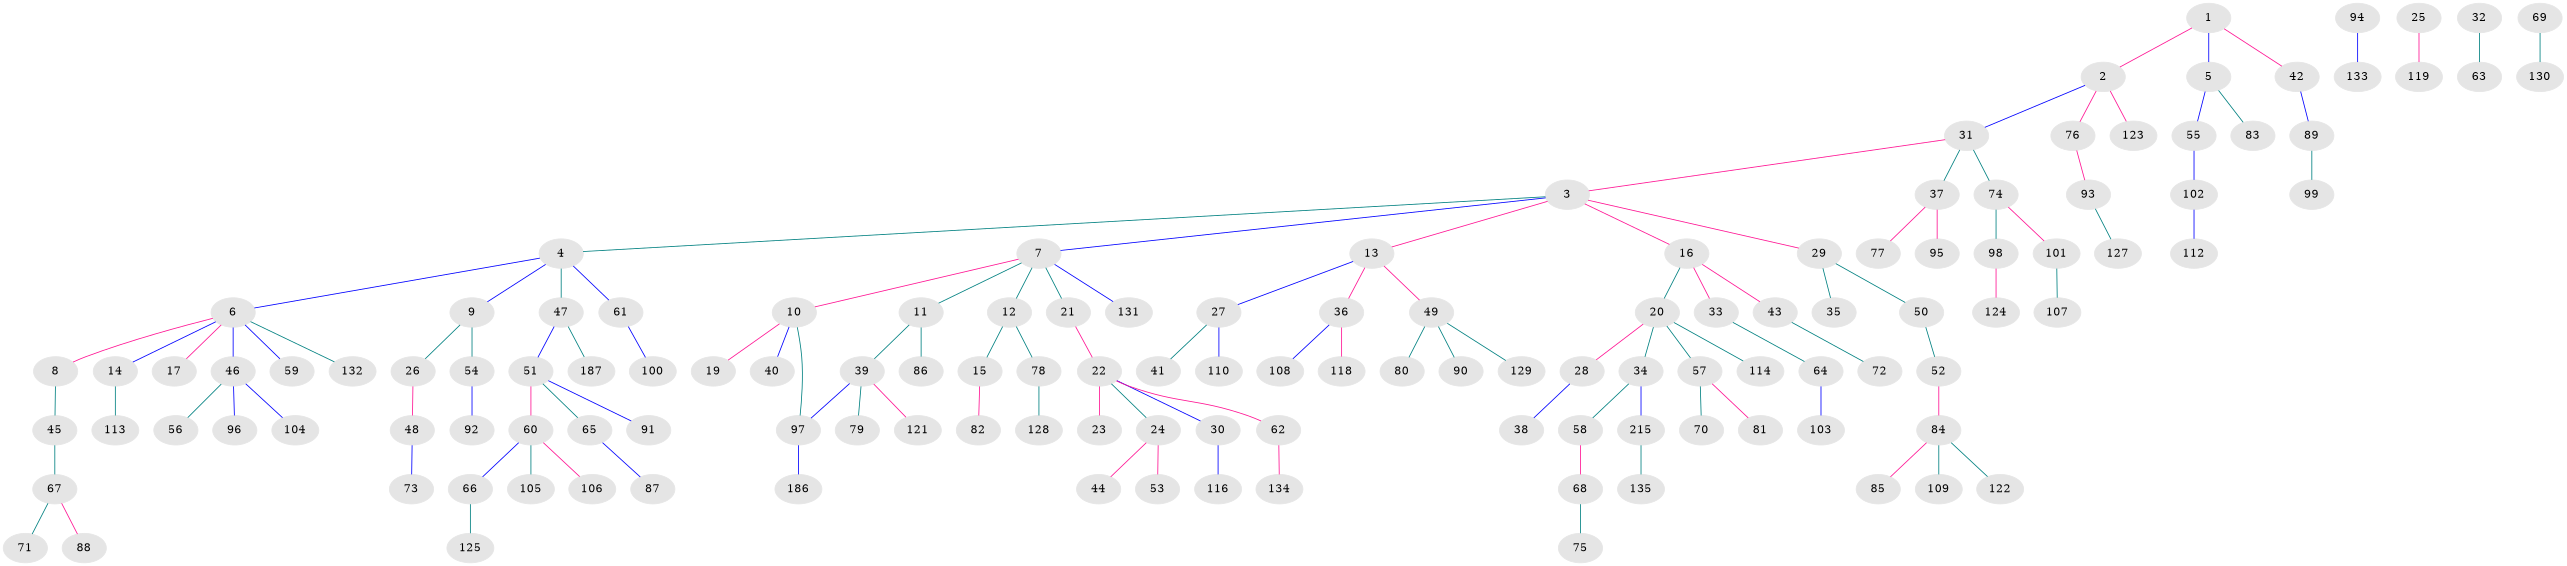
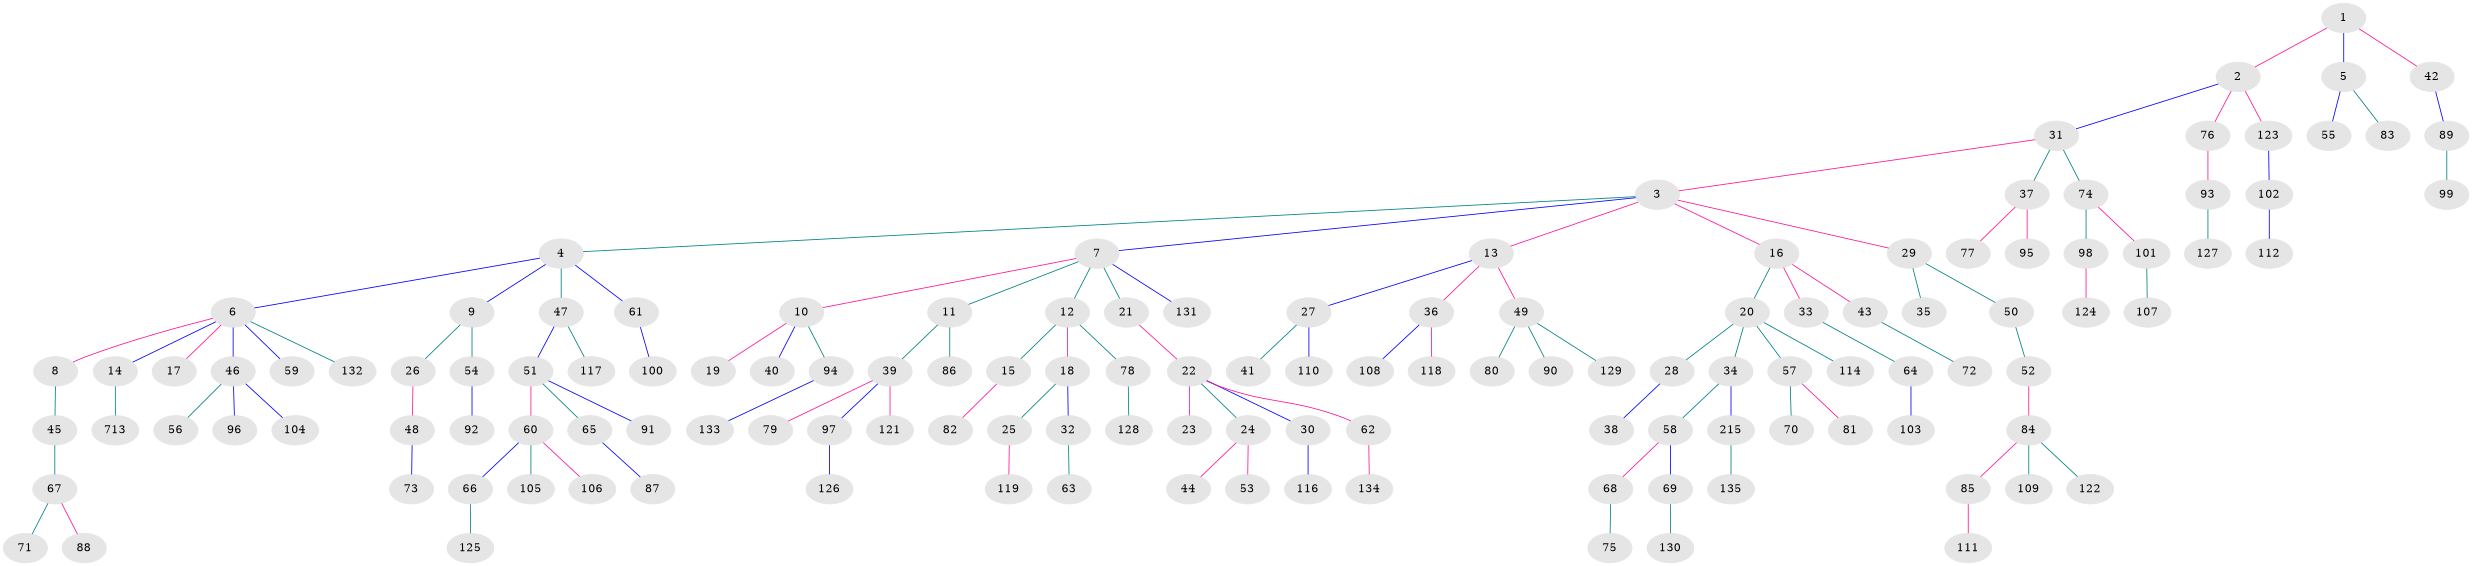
edge "55" -- "102": now "123" -- "102"
edge "20" -- "28": color deeppink -> teal
node "187": label "187" -> "117"
edge "10" -- "97": now "10" -- "94"
node "18": added
edge "39" -- "79": color teal -> deeppink
node "113": label "113" -> "713"
edge "58" -- "69": added
node "186": label "186" -> "126"
node "111": added
